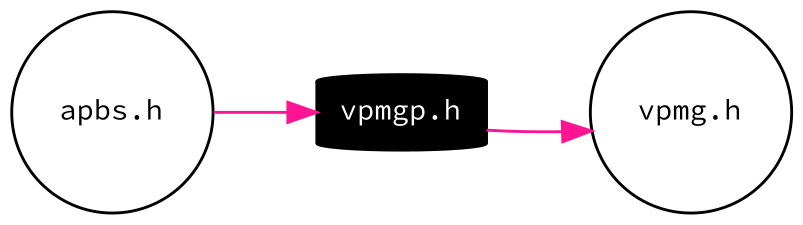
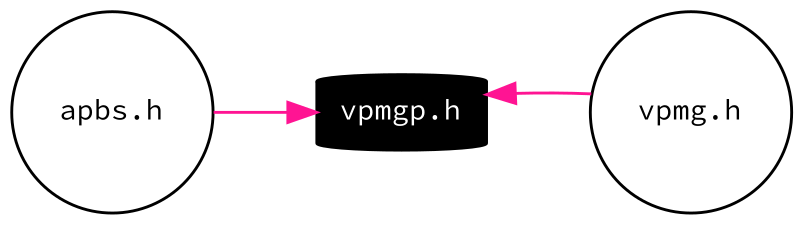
edge "vpmgp.h" -> "vpmg.h": reversed
